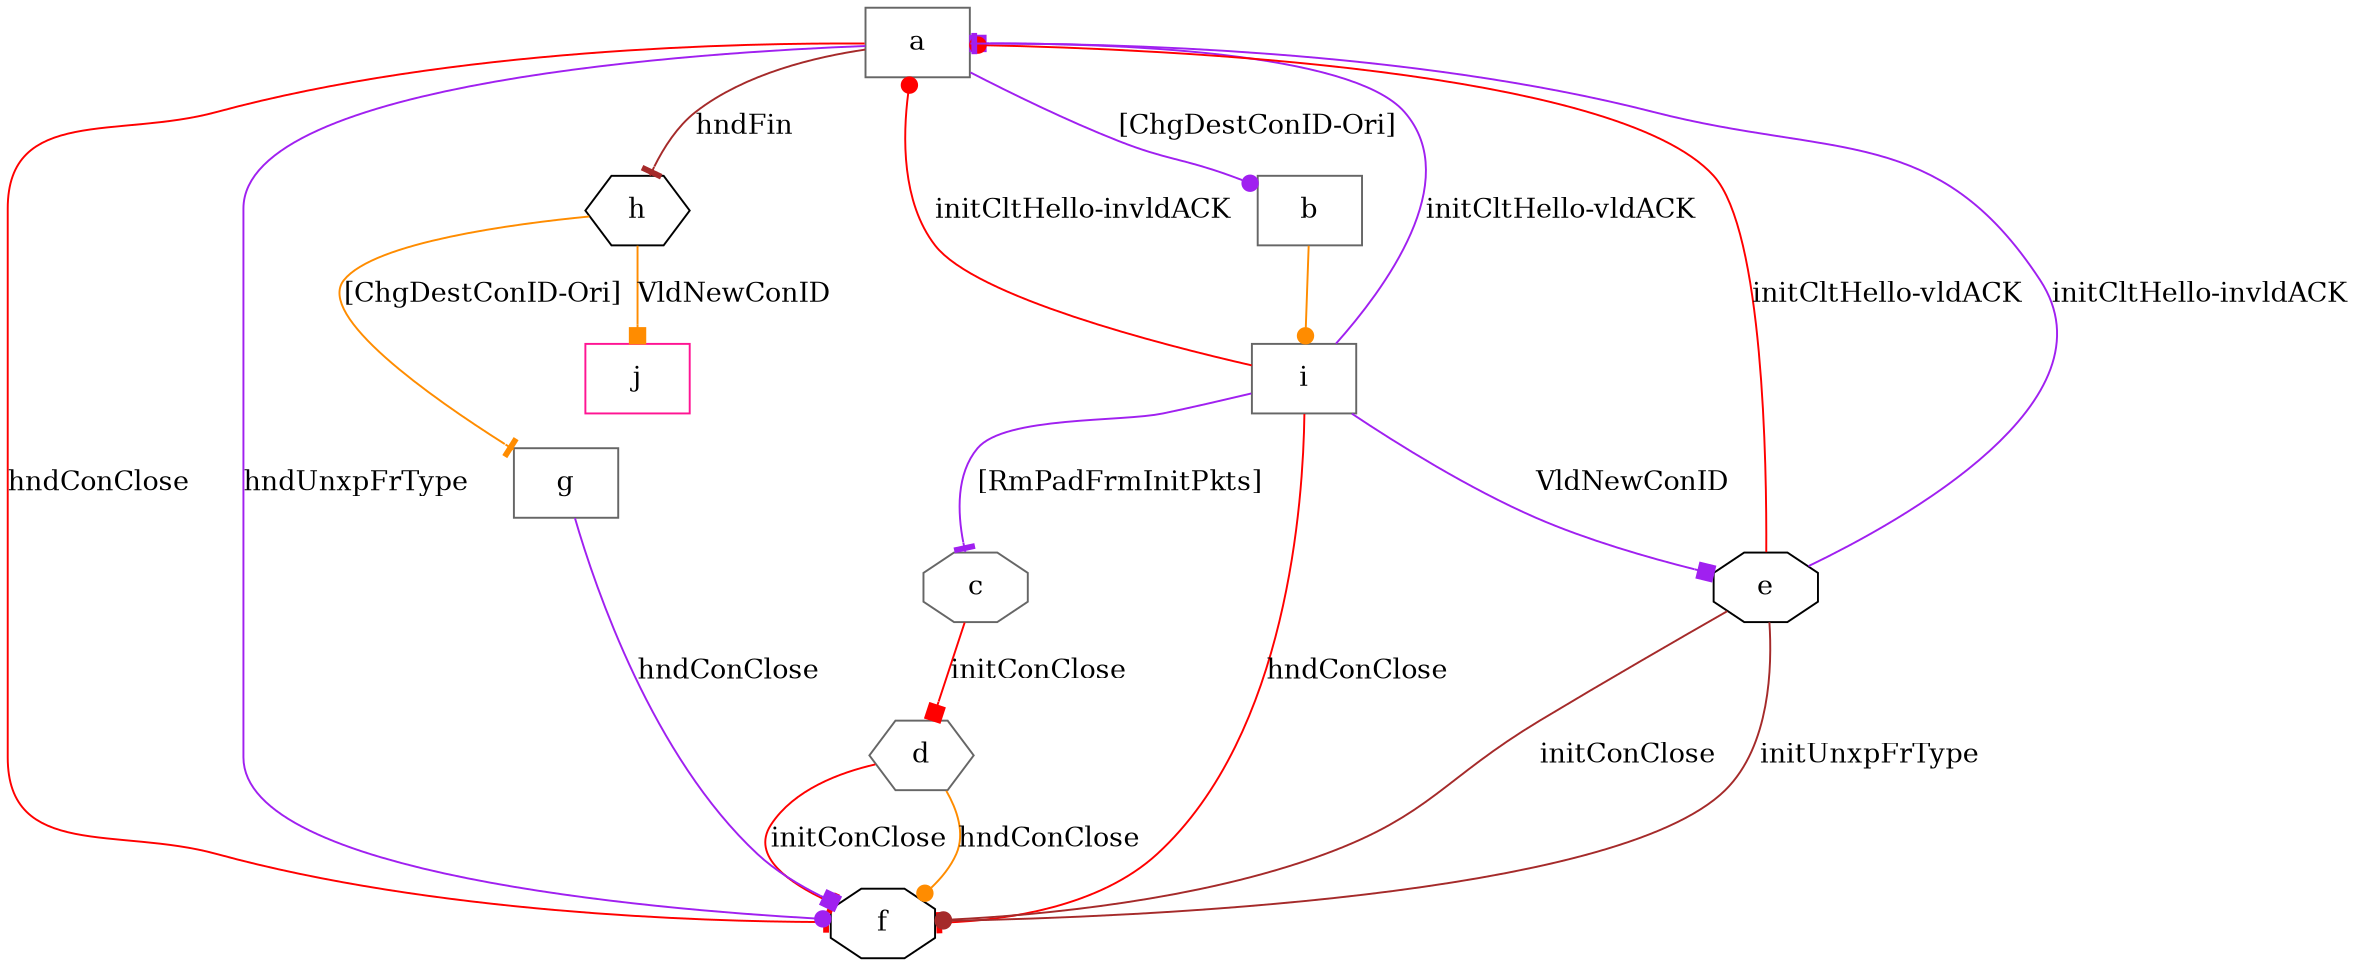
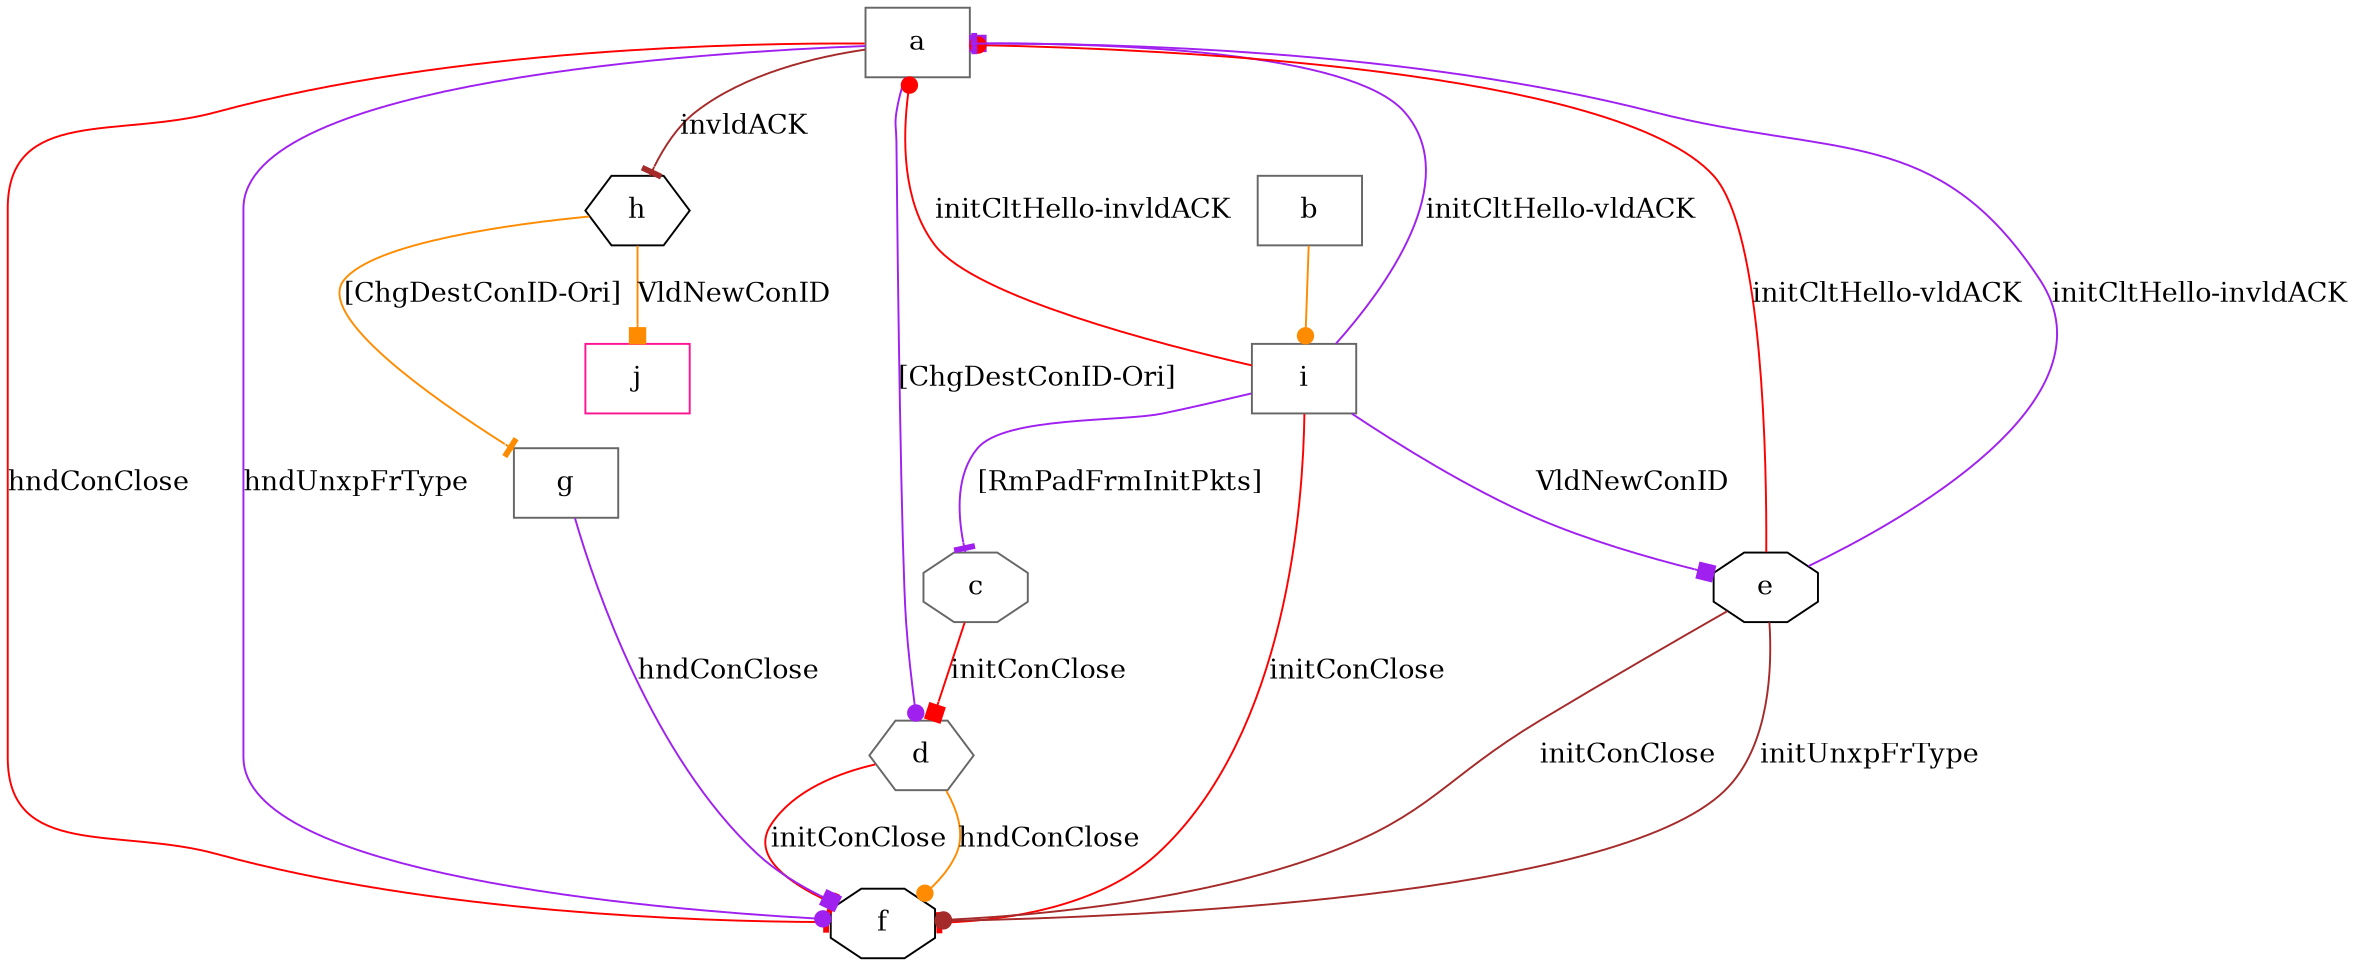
edge "a" -> "h": label "hndFin " -> "invldACK "
edge "a" -> "b": now "a" -> "d"
edge "i" -> "f": label "hndConClose " -> "initConClose "
